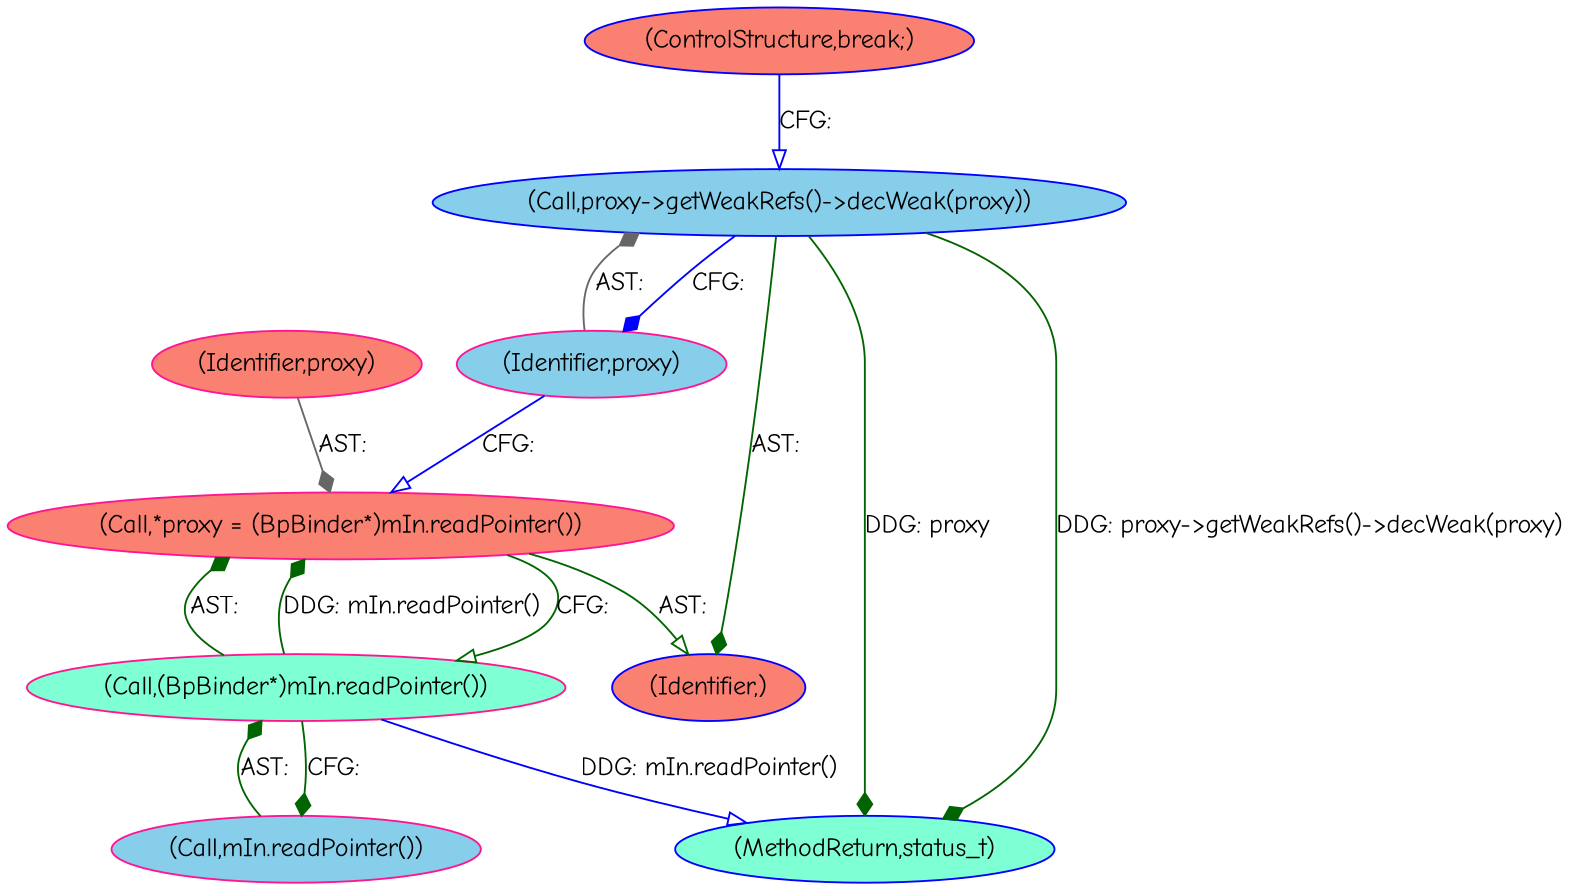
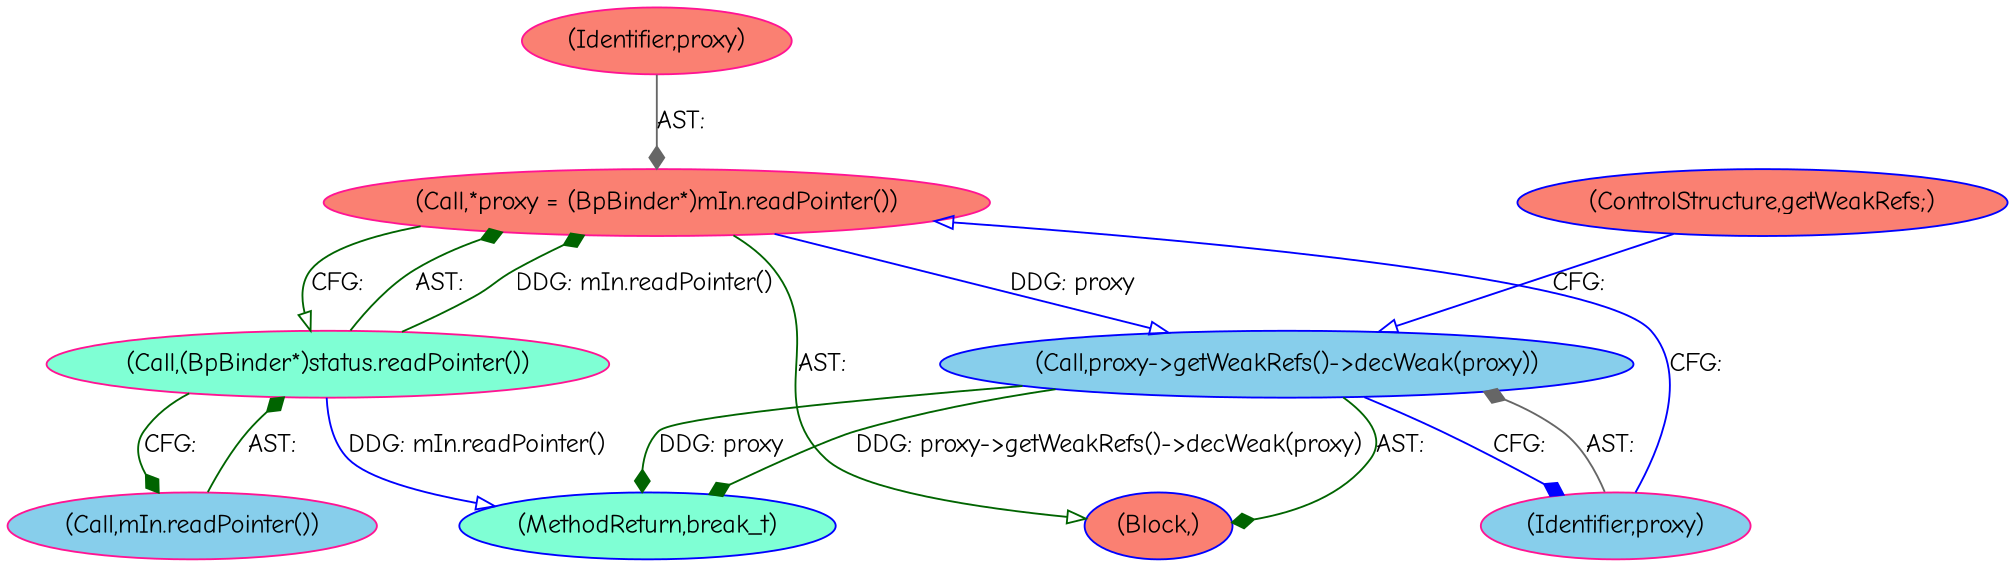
node "(ControlStructure,break;)": label "(ControlStructure,break;)" -> "(ControlStructure,getWeakRefs;)"
edge "(Call,*proxy = (BpBinder*)mIn.readPointer())" -> "(Call,proxy->getWeakRefs()->decWeak(proxy))": added, label "DDG: proxy"
node "(Call,(BpBinder*)mIn.readPointer())": label "(Call,(BpBinder*)mIn.readPointer())" -> "(Call,(BpBinder*)status.readPointer())"
node "(Identifier,)": label "(Identifier,)" -> "(Block,)"
node "(MethodReturn,status_t)": label "(MethodReturn,status_t)" -> "(MethodReturn,break_t)"
